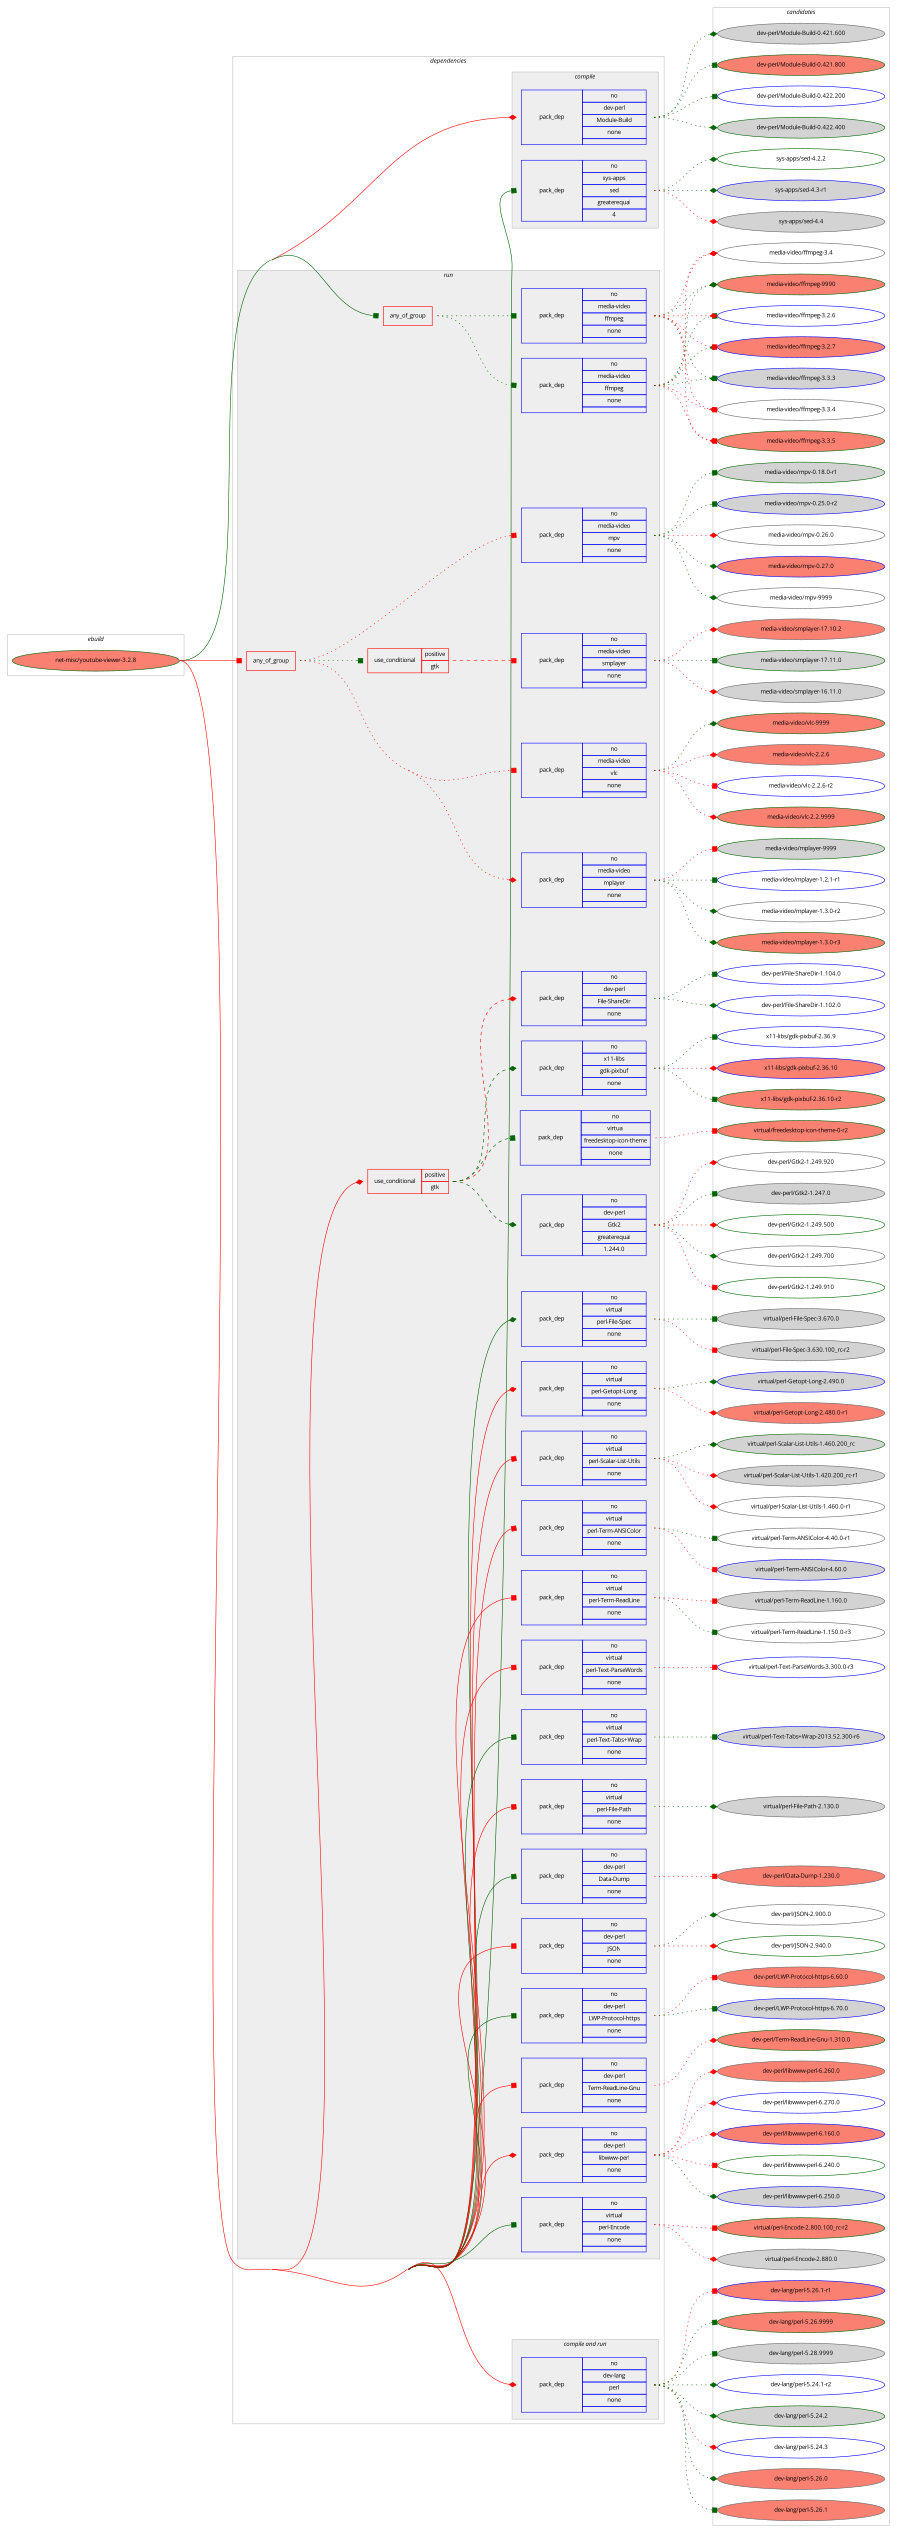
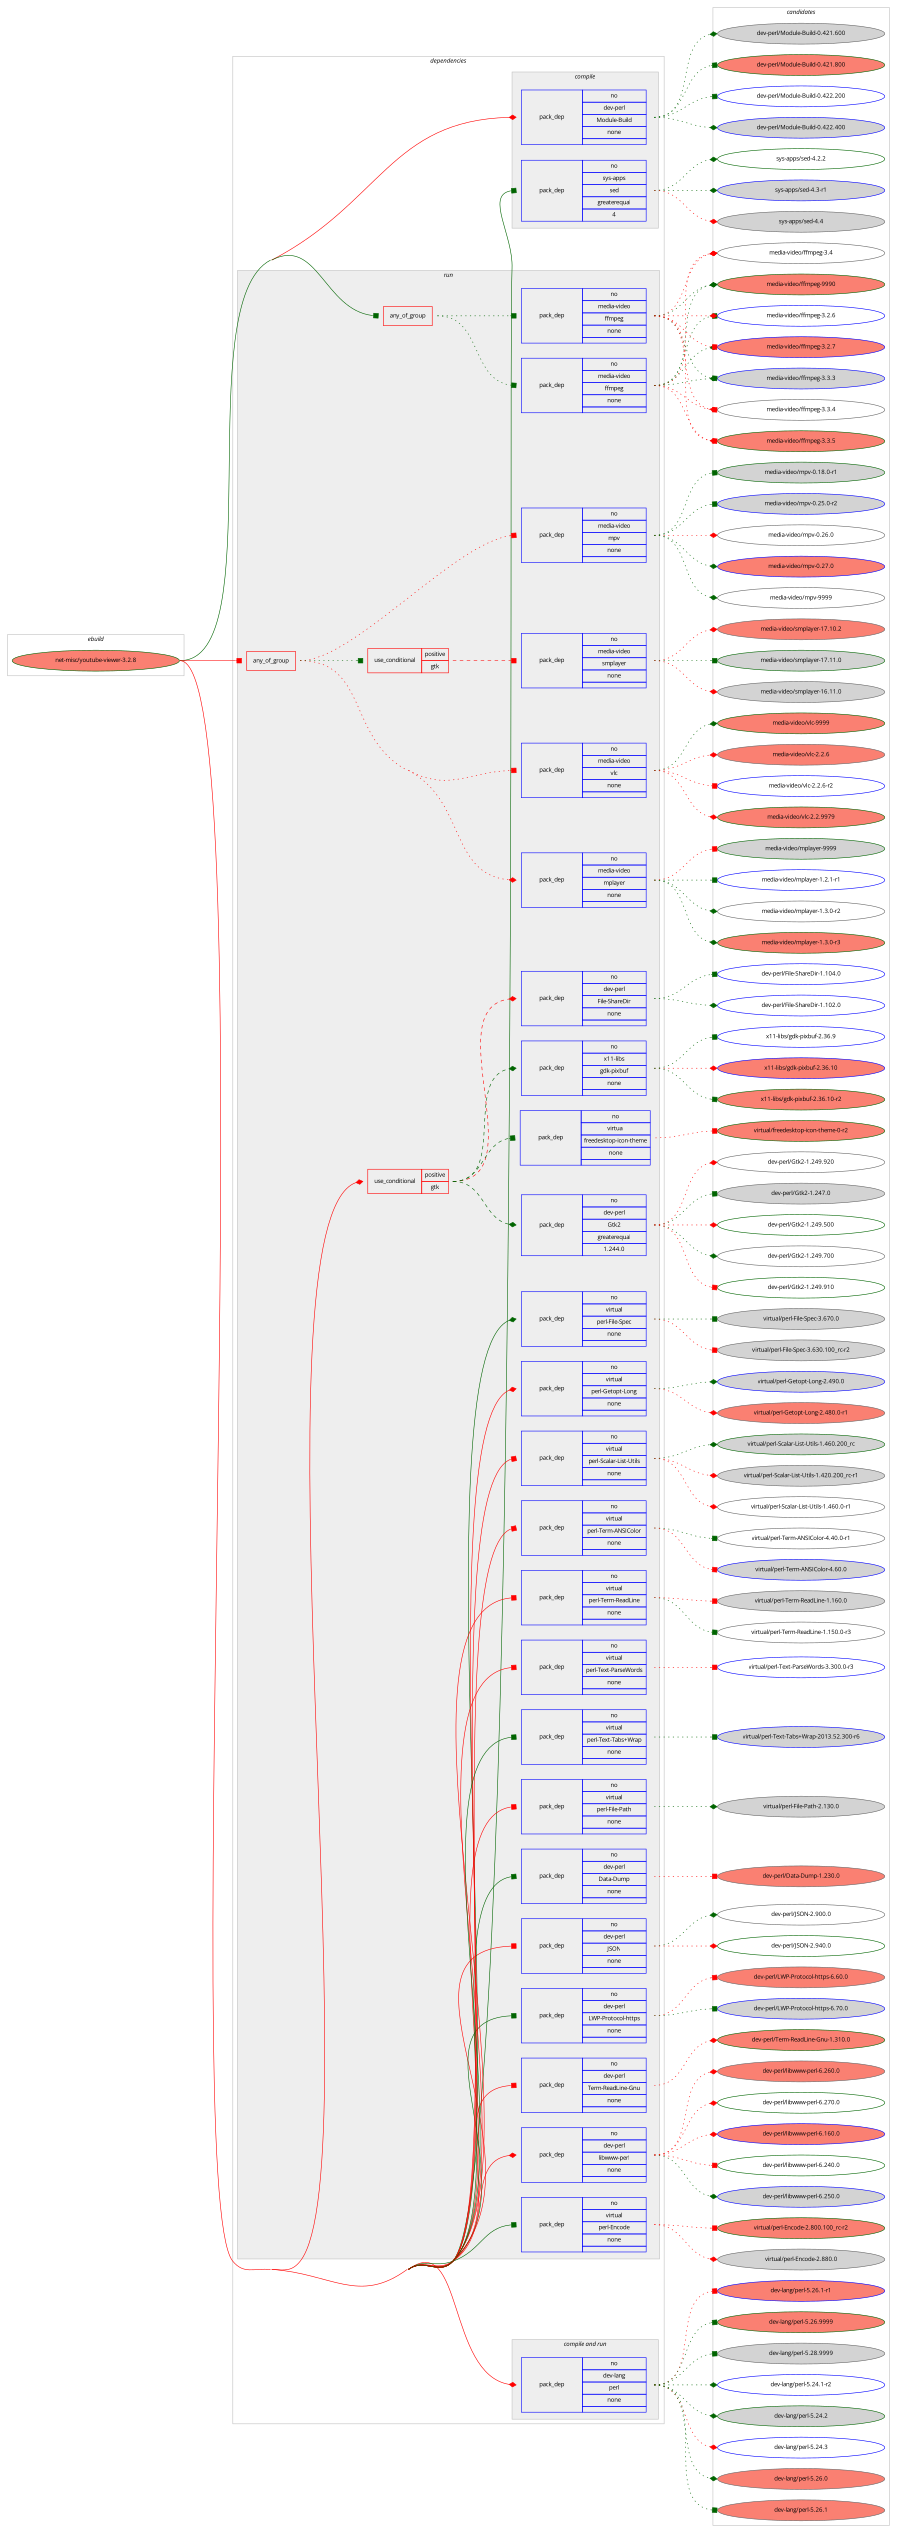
node "dev-perl/Module-Build-0.422.400": color darkgreen -> blue
node "media-video/vlc-2.2.9999": label "media-video/vlc-2.2.9999" -> "media-video/vlc-2.2.9979"
node "dev-perl/libwww-perl-6.270.0": color blue -> darkgreen
